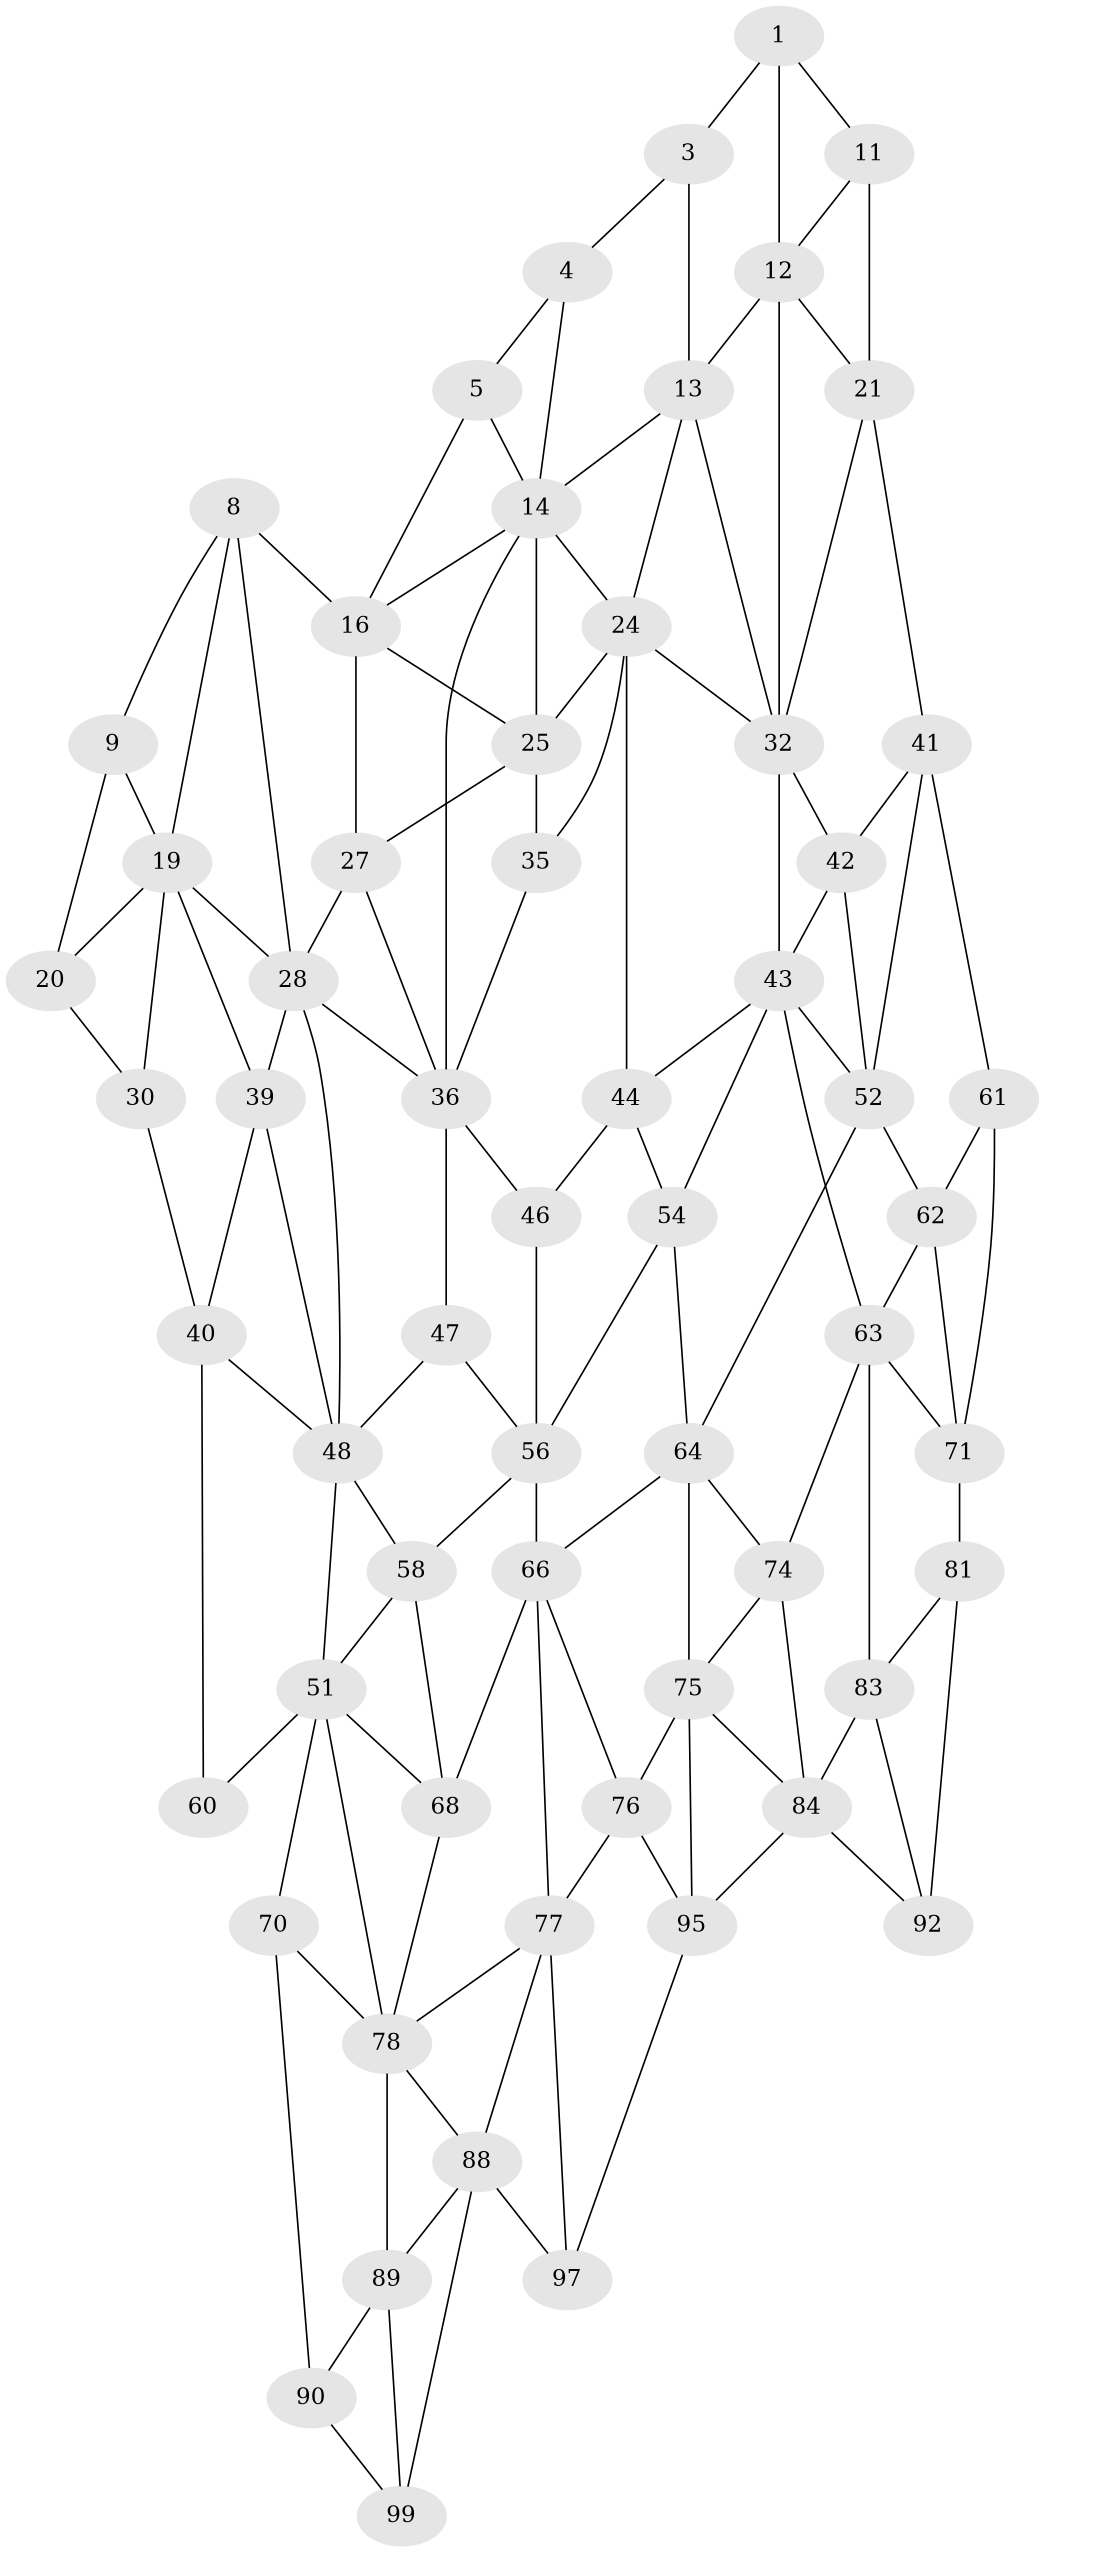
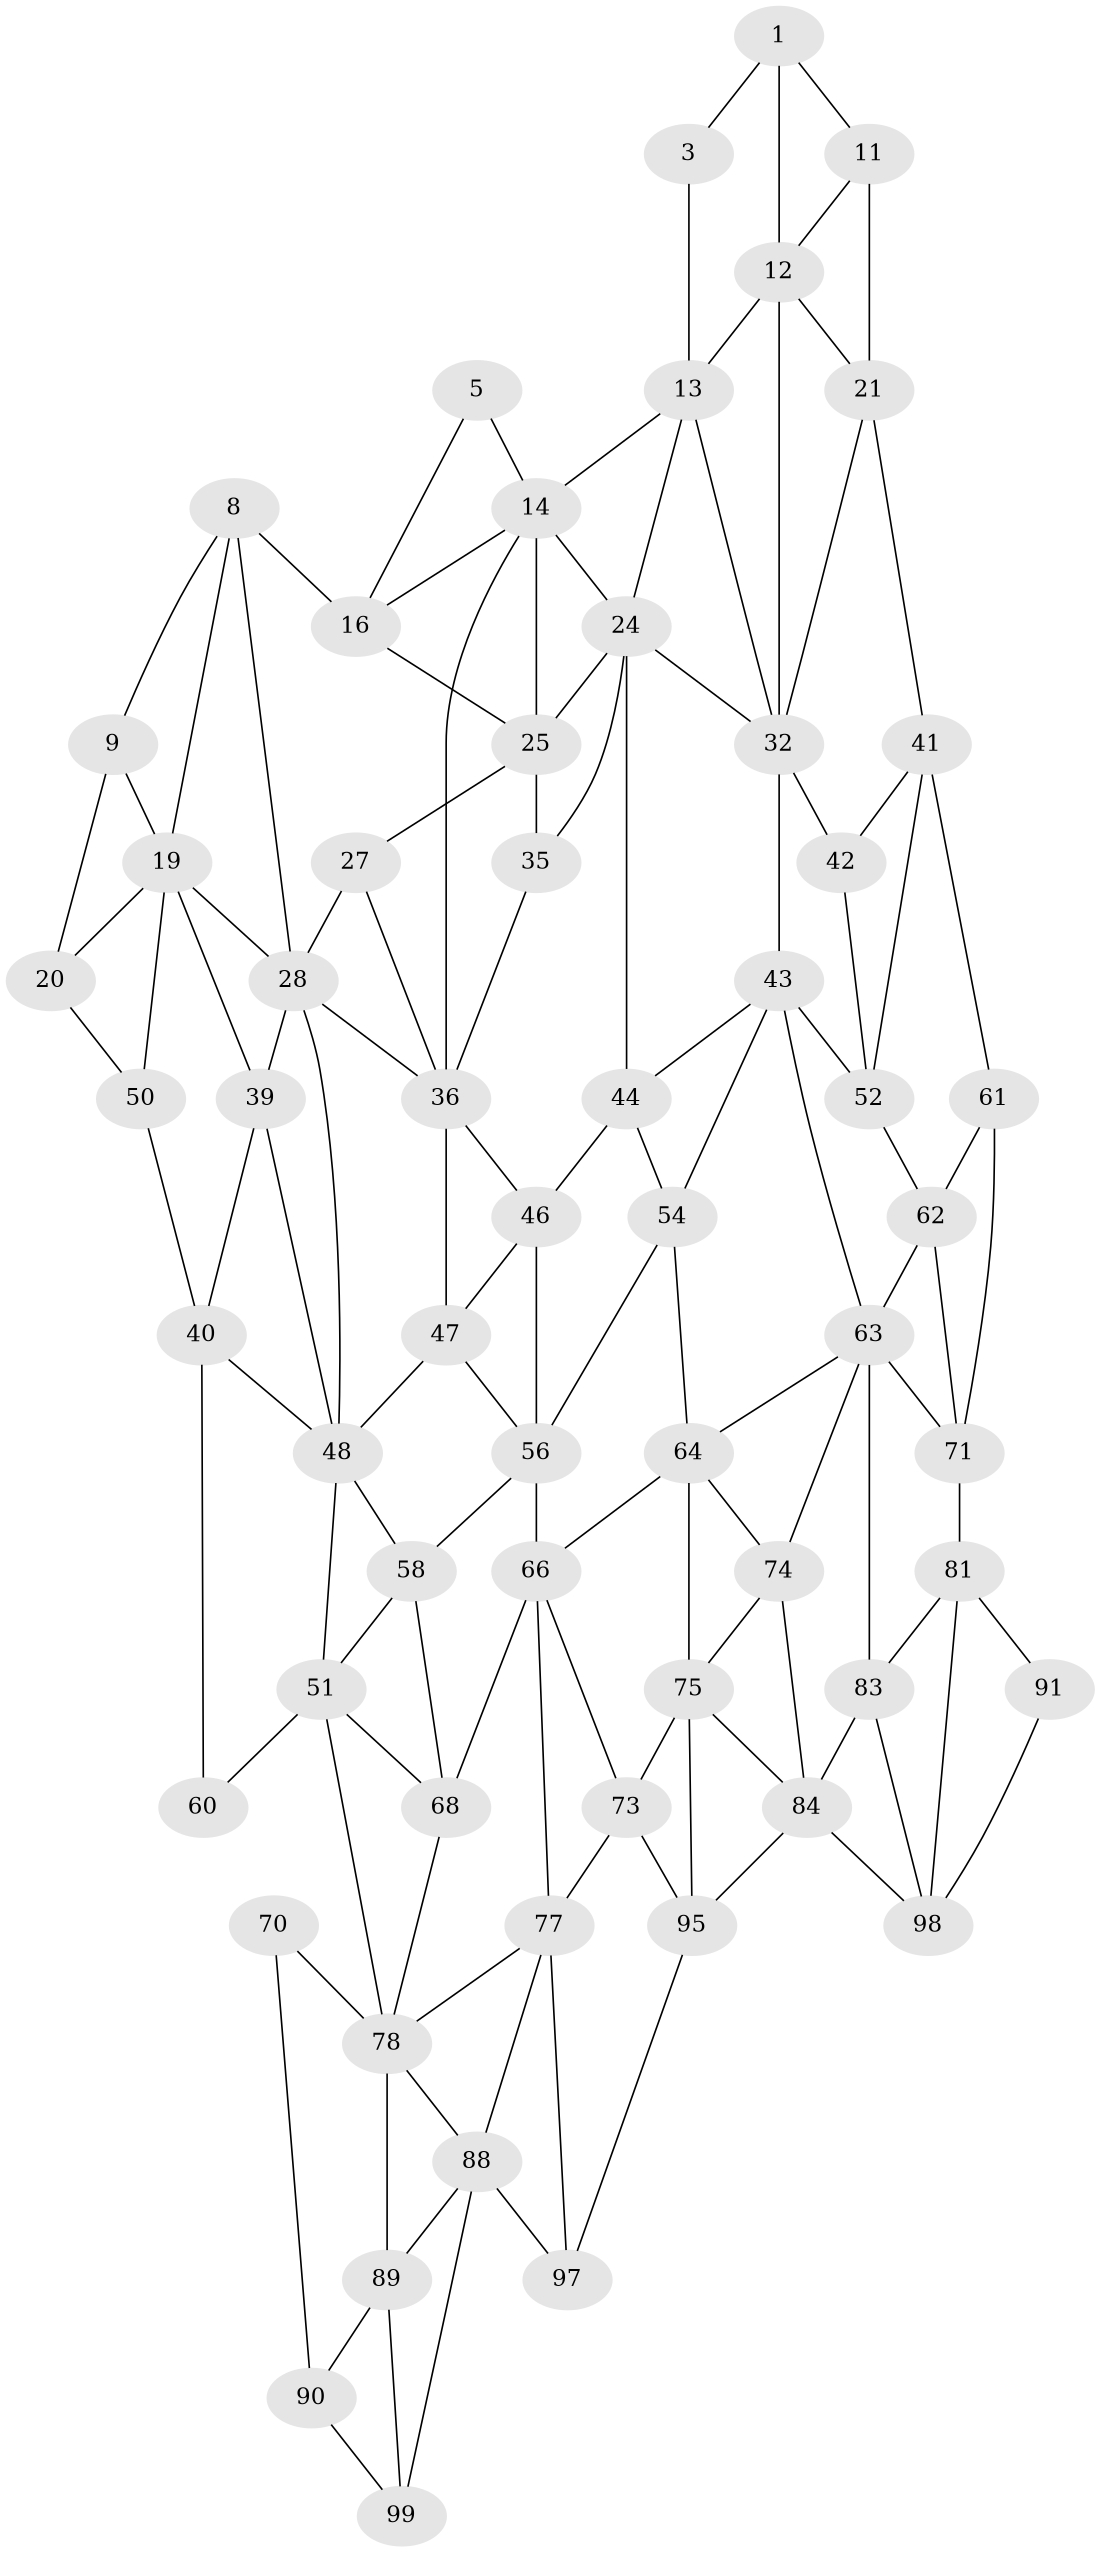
node "4": removed
edge "16" -- "27": removed
edge "42" -- "43": removed
node "30": label "30" -> "50"
edge "46" -- "47": added
edge "52" -- "64": now "63" -- "64"
node "91": added
edge "51" -- "70": removed
node "76": label "76" -> "73"
node "92": label "92" -> "98"
